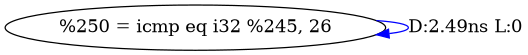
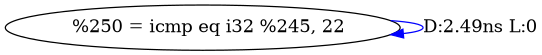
node "%250 = icmp eq i32 %245, 26": label "%250 = icmp eq i32 %245, 26" -> "%250 = icmp eq i32 %245, 22"
